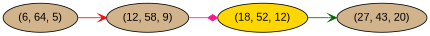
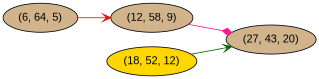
edge "(12, 58, 9)" -> "(18, 52, 12)": now "(12, 58, 9)" -> "(27, 43, 20)"
